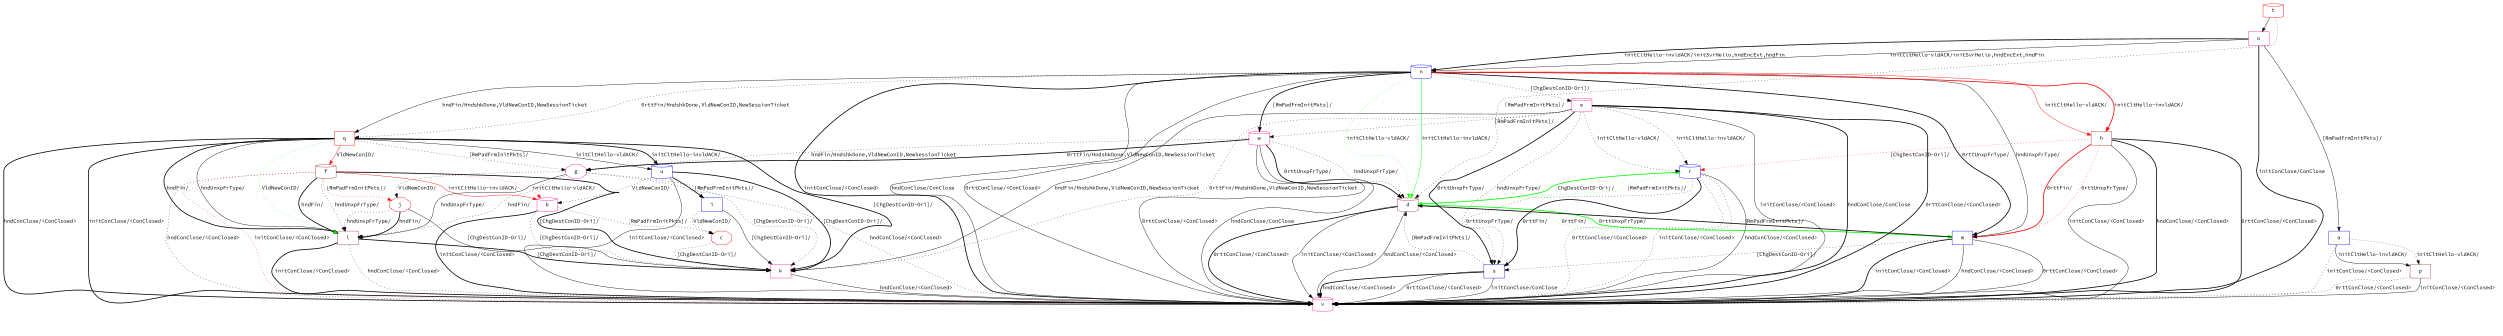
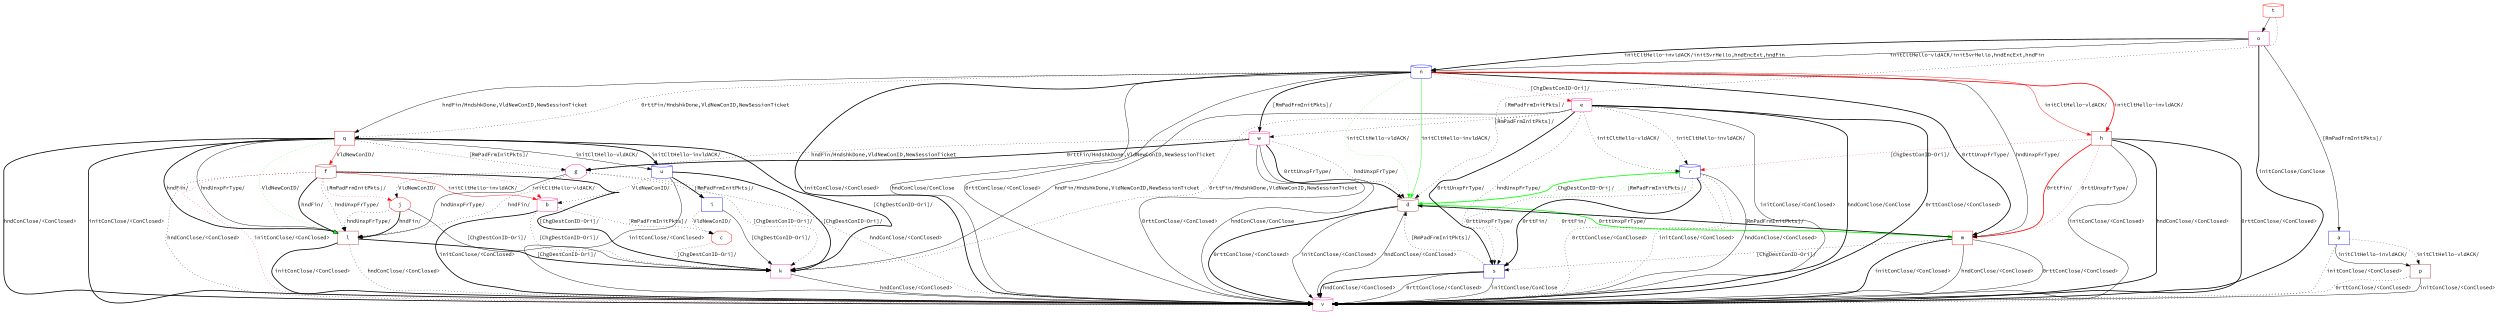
edge "n" -> "e": color black -> red
node "m": color blue -> red
